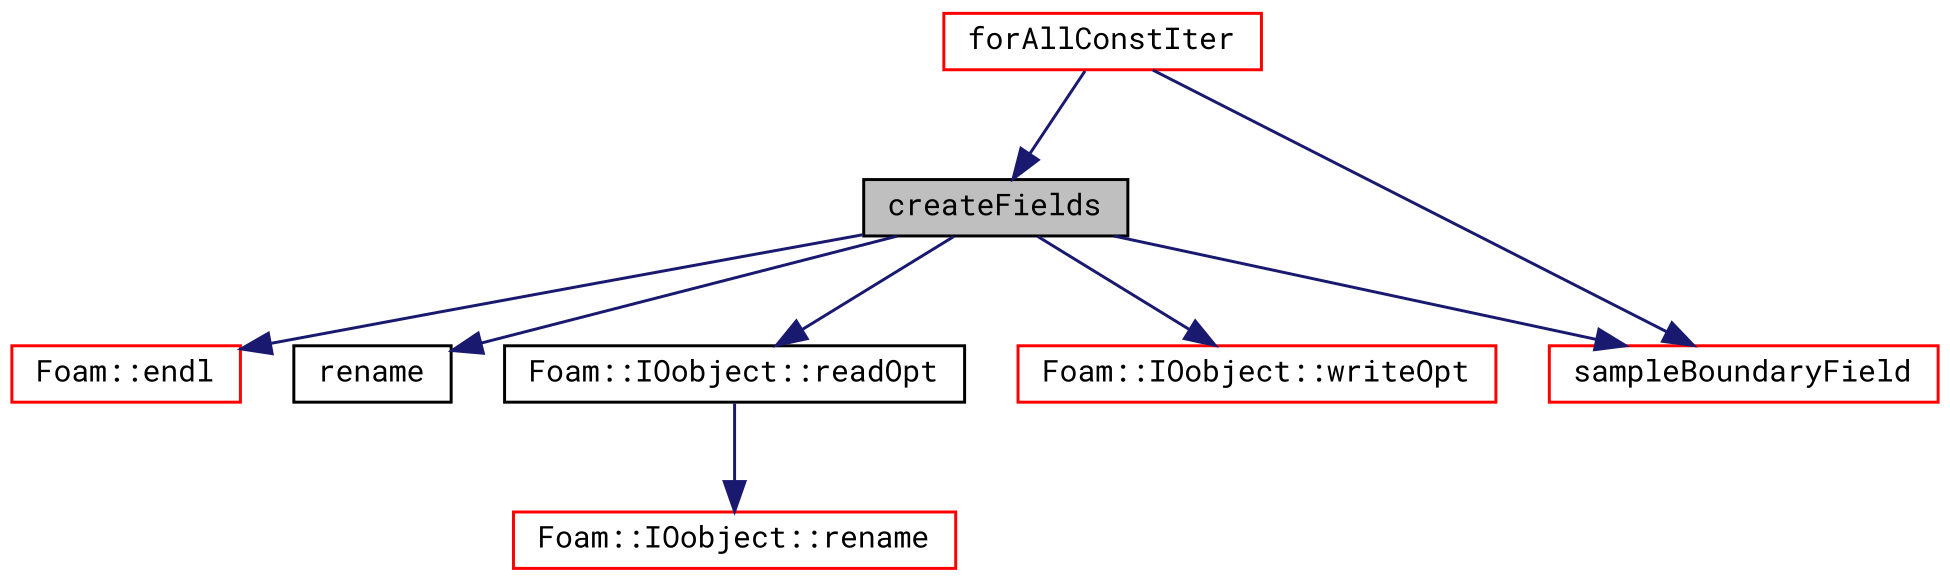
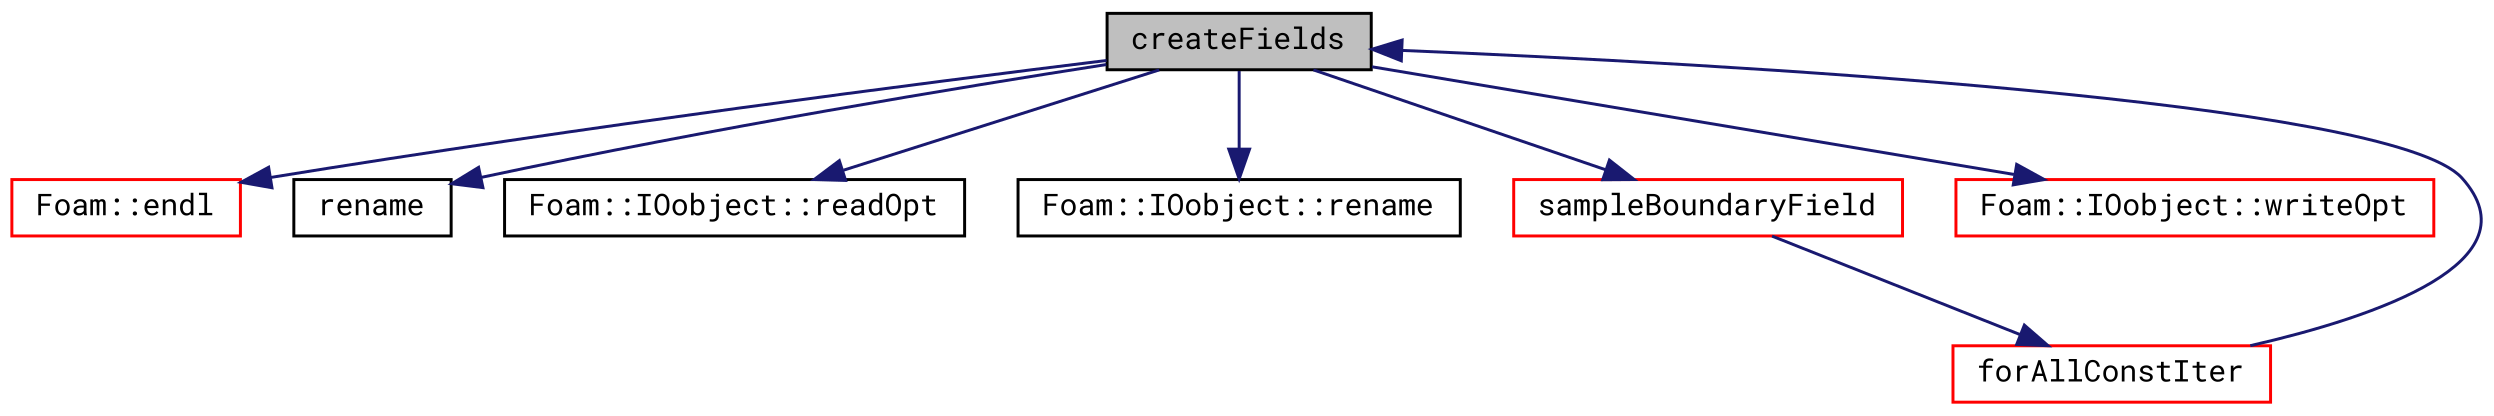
edge "forAllConstIter" -> "sampleBoundaryField": reversed
edge "Foam::IOobject::readOpt" -> "Foam::IOobject::rename": now "createFields" -> "Foam::IOobject::rename"
node "Foam::IOobject::rename": color red -> black
